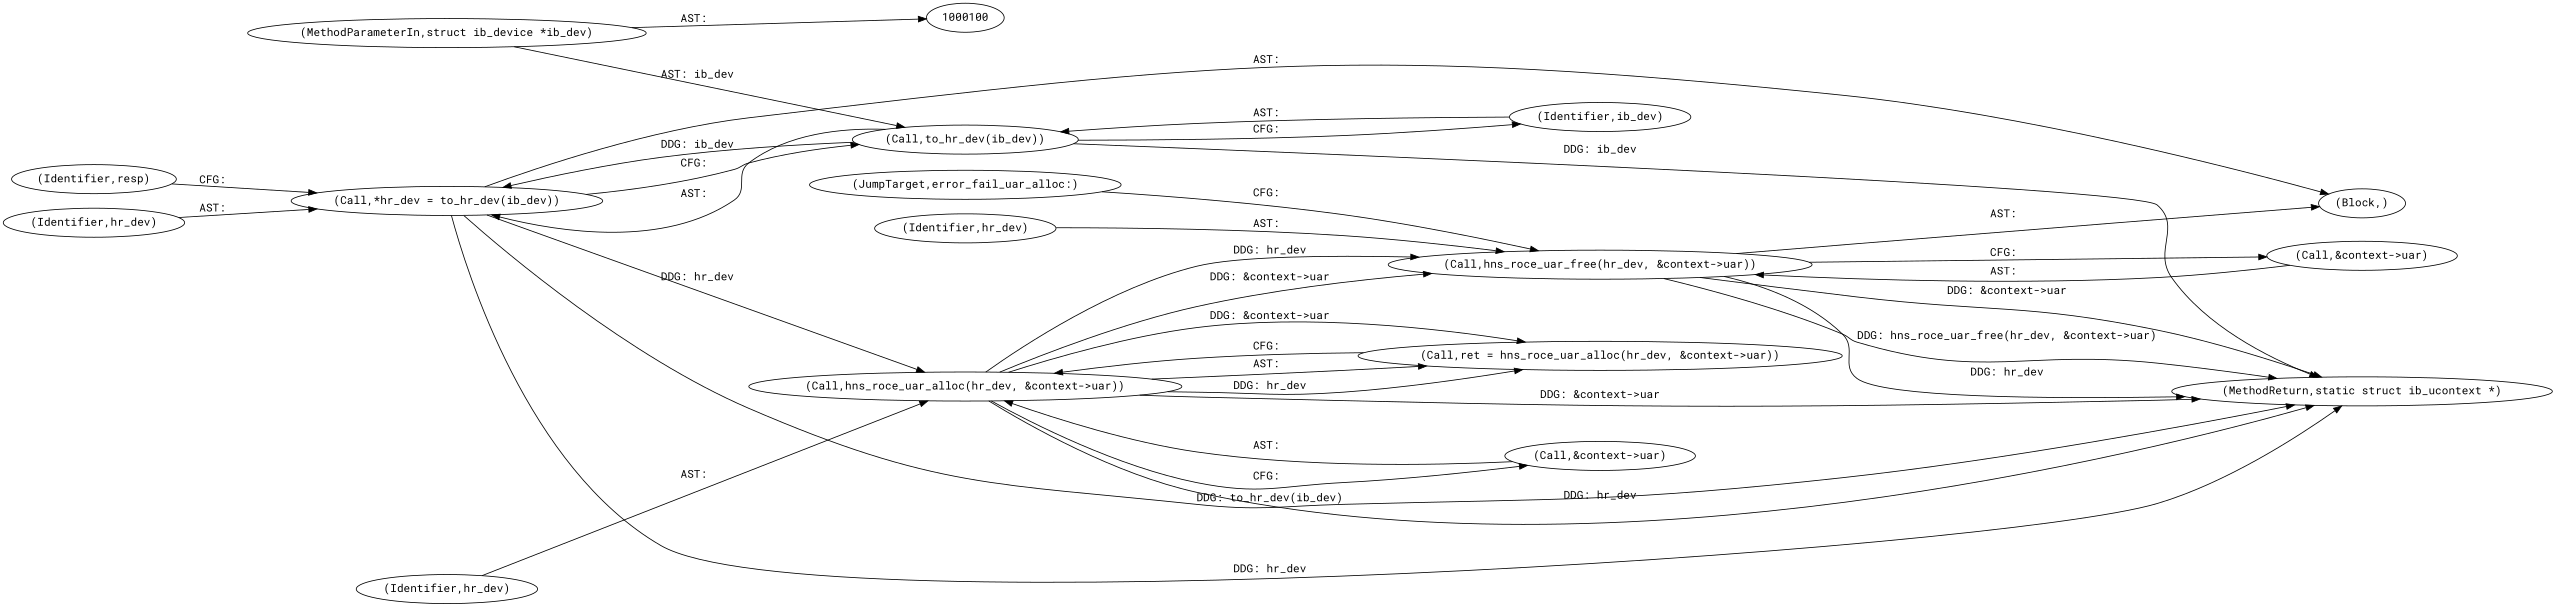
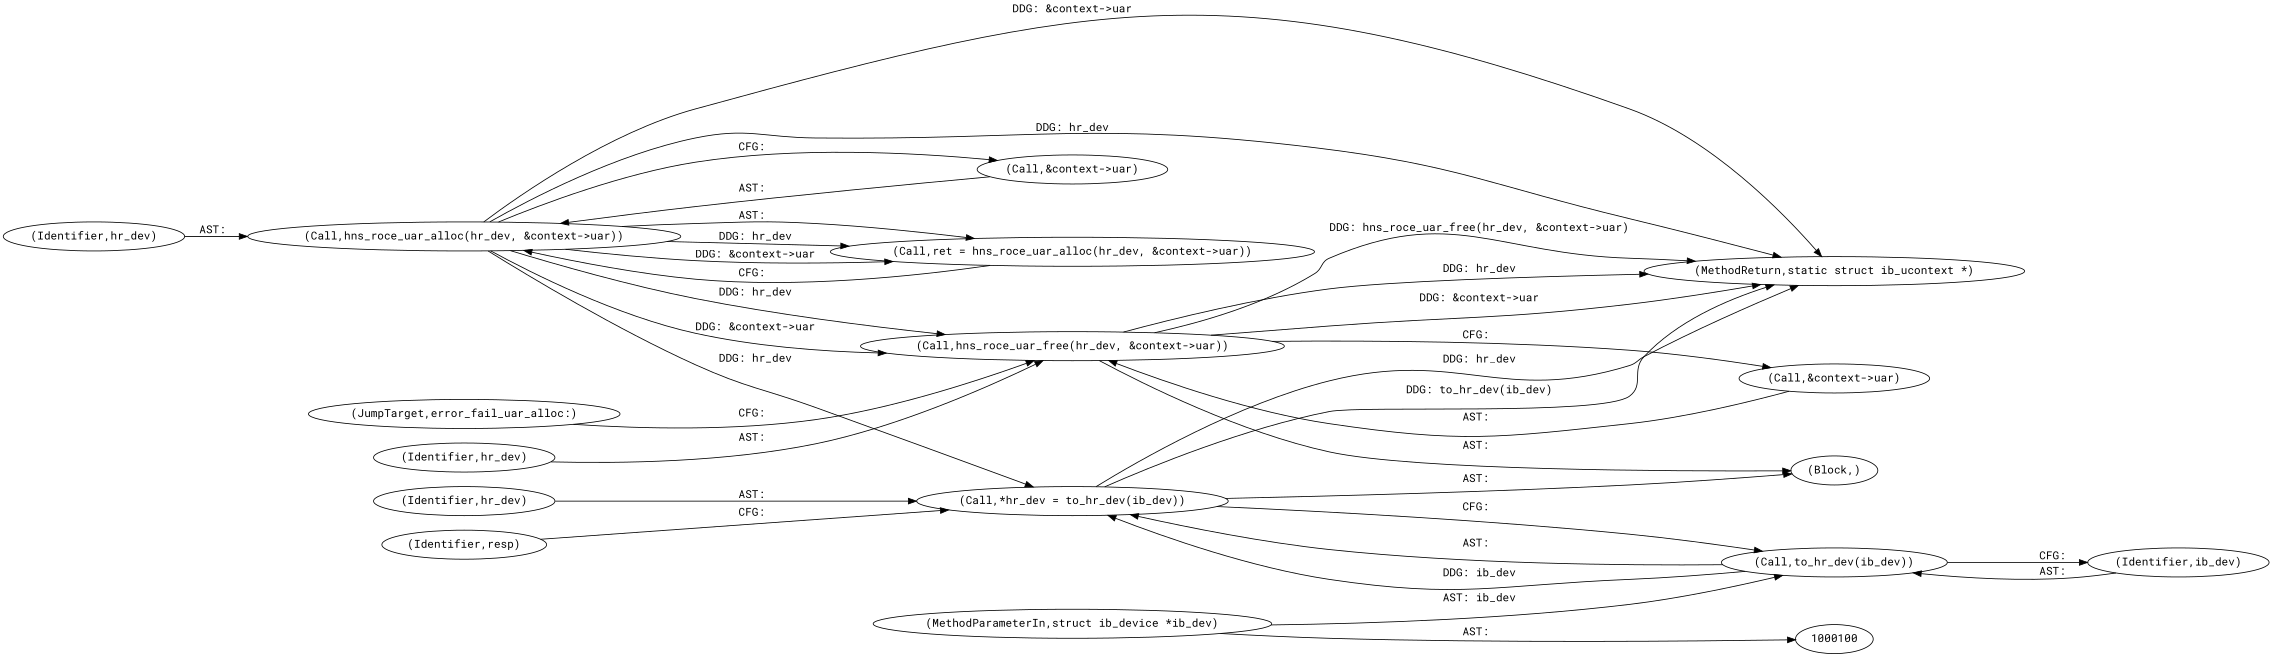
edge "(Call,to_hr_dev(ib_dev))" -> "(MethodReturn,static struct ib_ucontext *)": removed, label "DDG: ib_dev"
edge "(Call,*hr_dev = to_hr_dev(ib_dev))" -> "(Call,hns_roce_uar_alloc(hr_dev, &context->uar))": reversed
